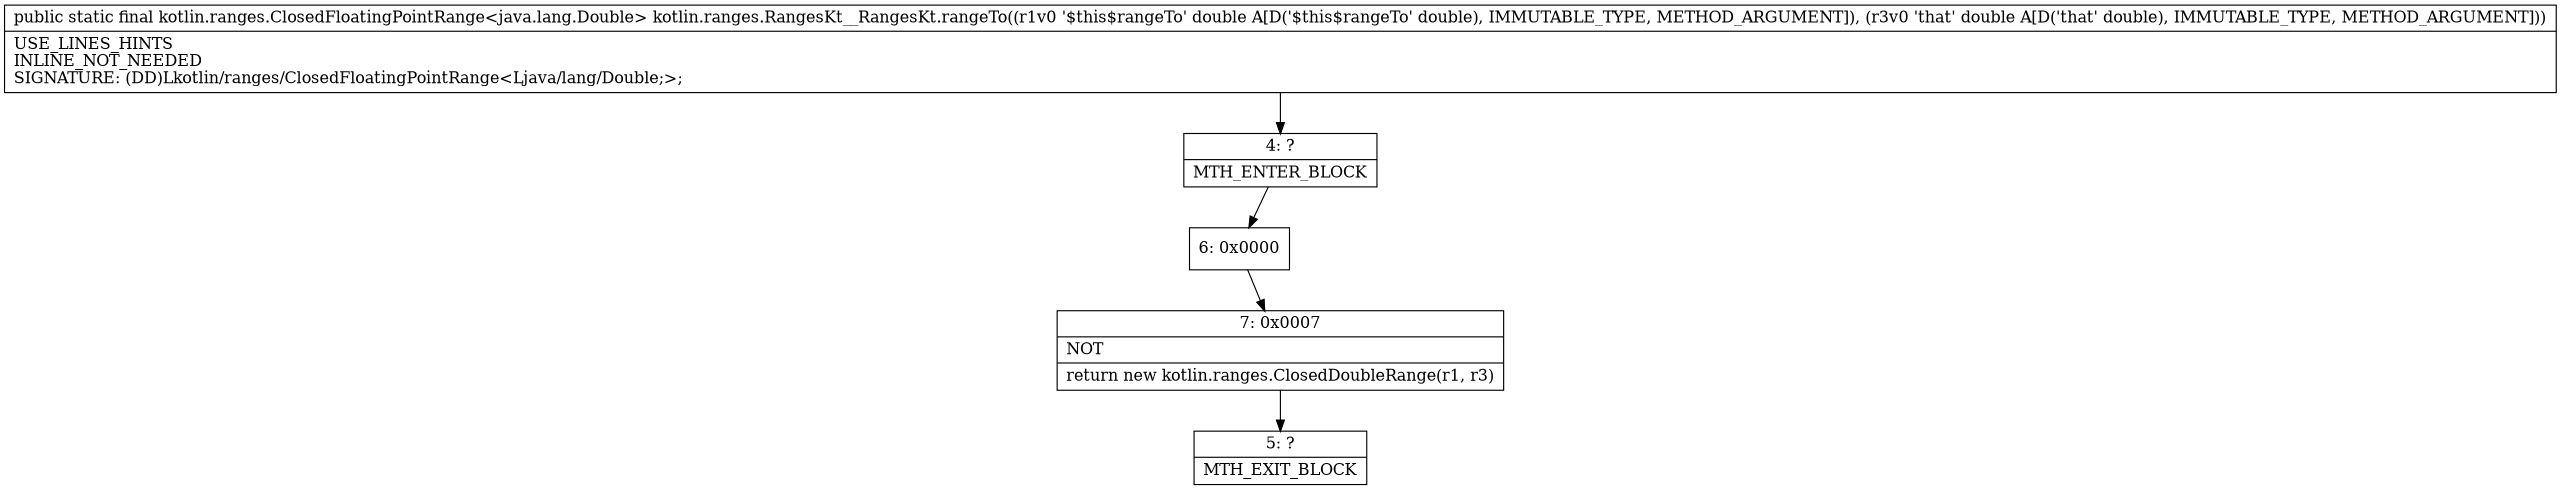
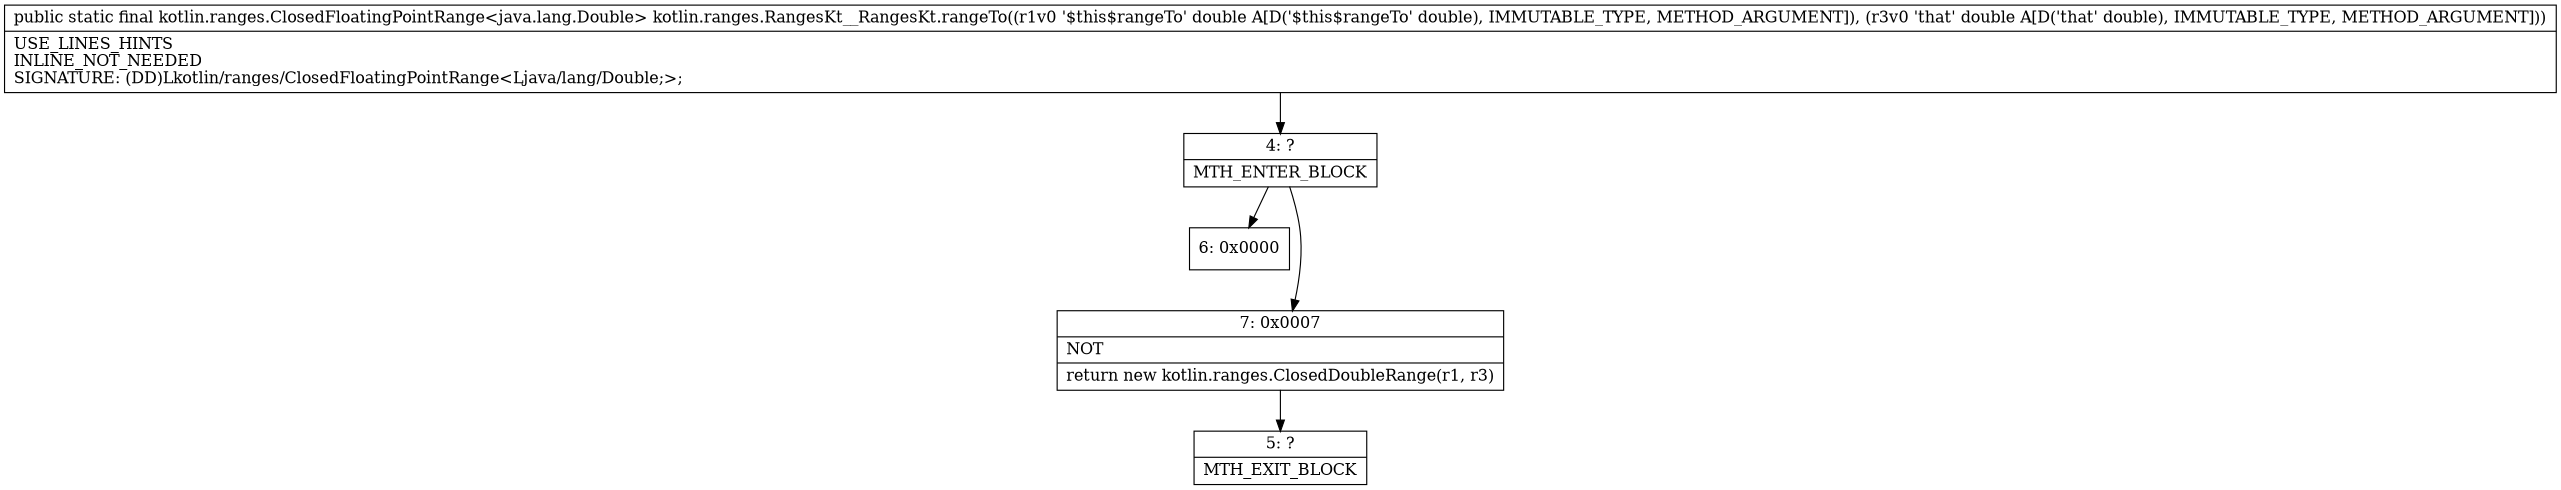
edge "6: 0x0000" -> "7: 0x0007": now "4: ?" -> "7: 0x0007"
